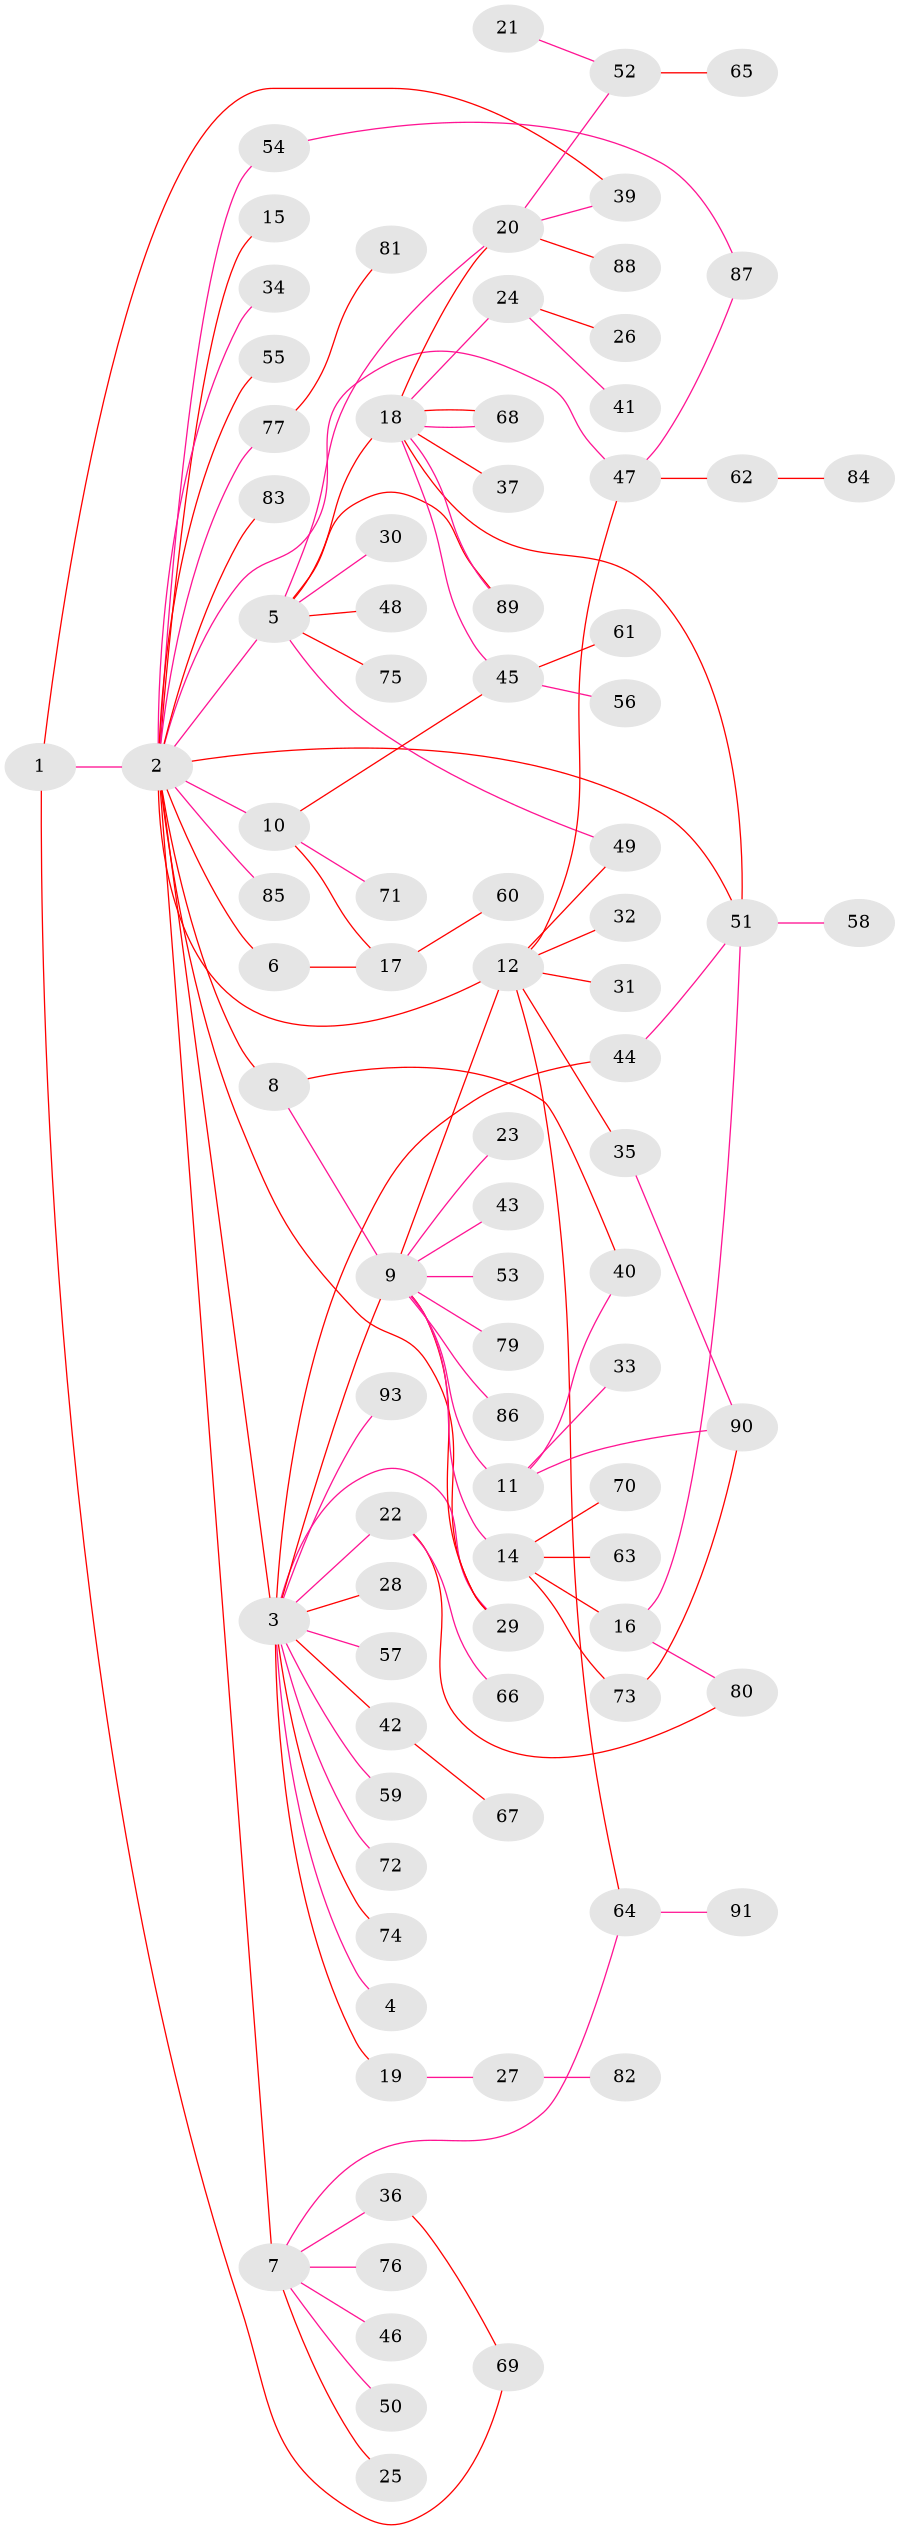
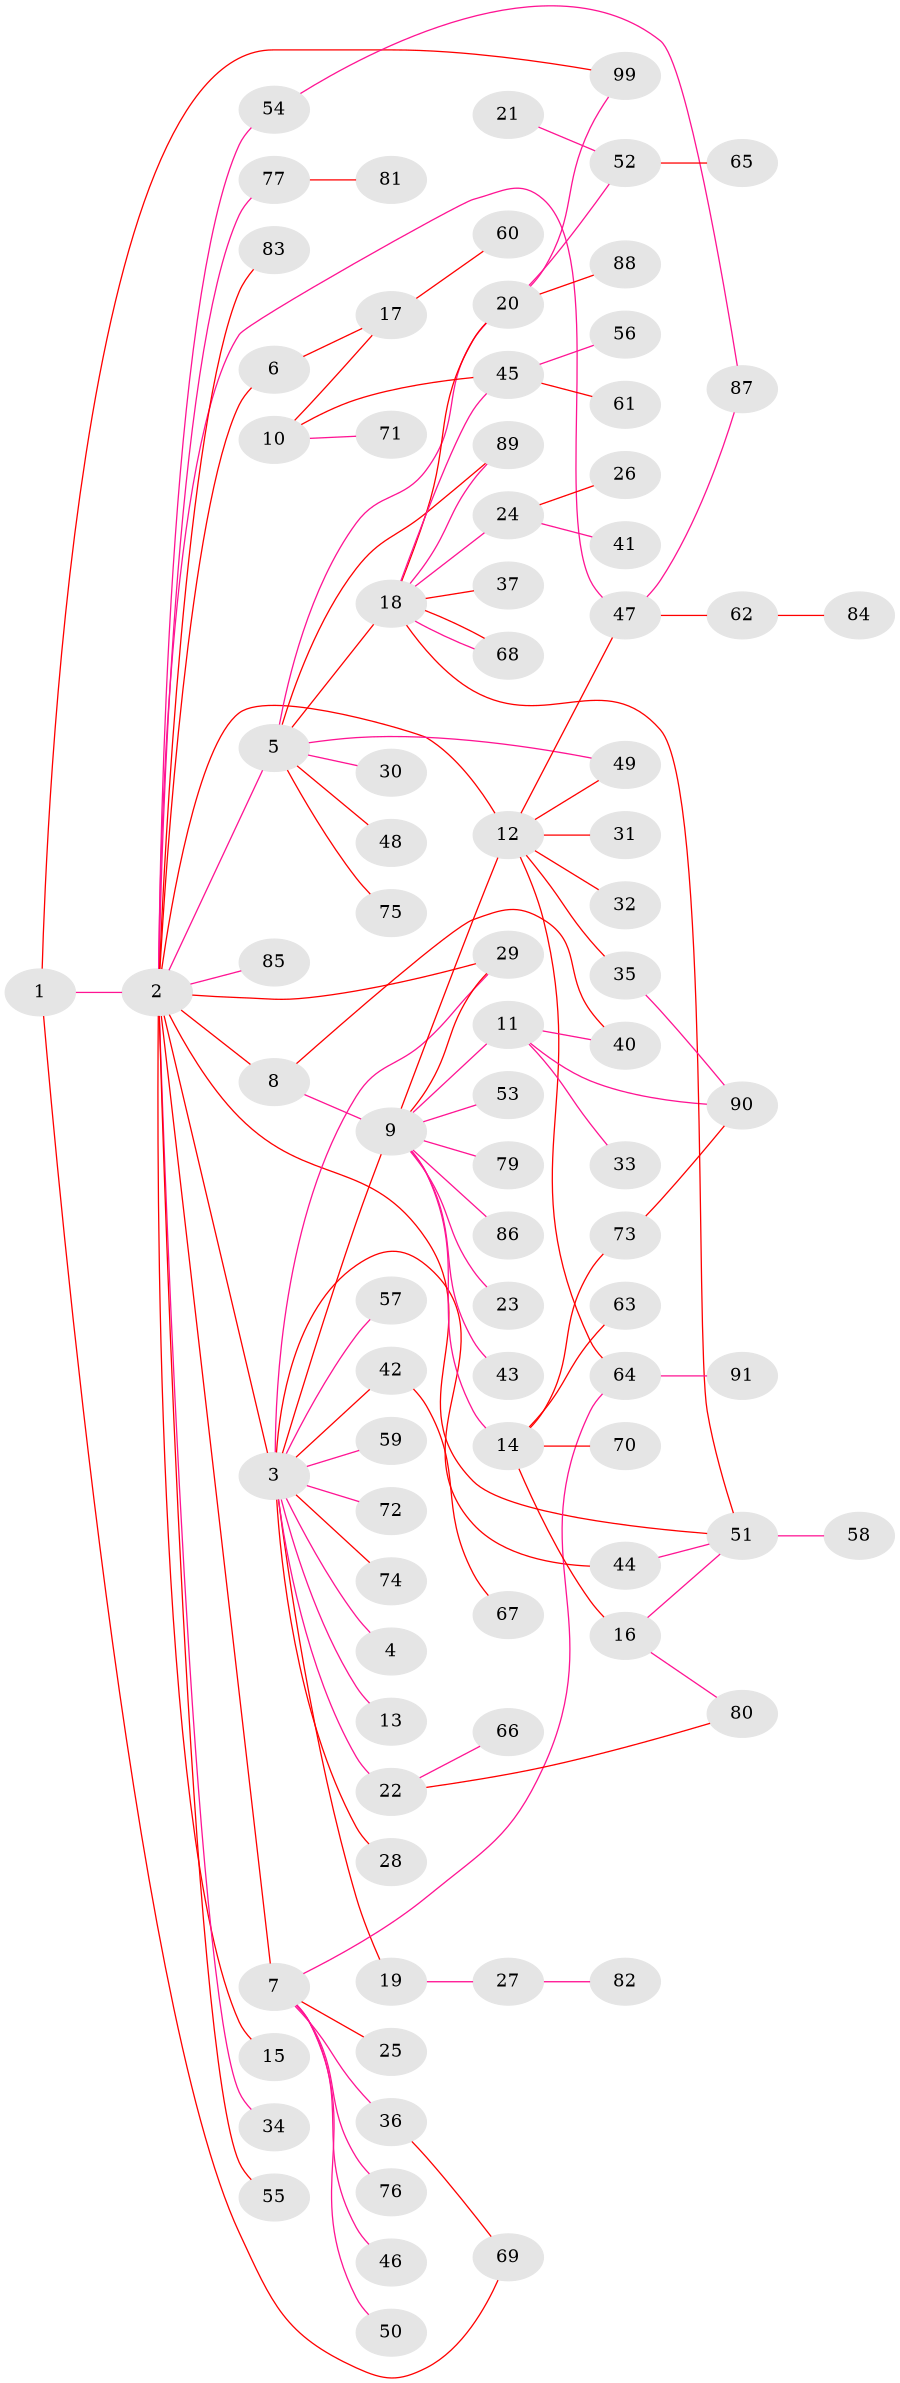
node "39": label "39" -> "99"
edge "2" -- "10": removed
node "93": label "93" -> "13"
